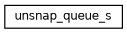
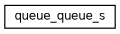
node "unsnap_queue_s": label "unsnap_queue_s" -> "queue_queue_s"
